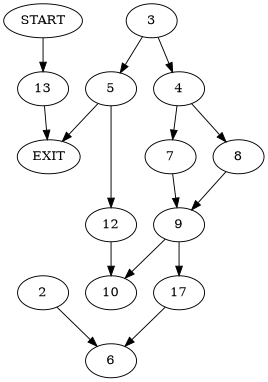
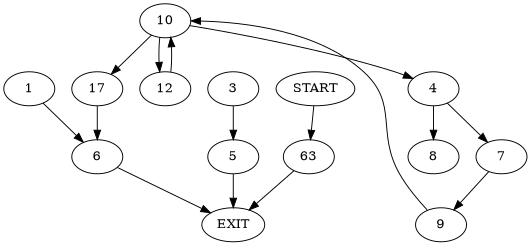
edge "3" -> "4": now "10" -> "4"
node "13": label "13" -> "63"
edge "5" -> "12": now "10" -> "12"
edge "8" -> "9": removed
edge "6" -> "EXIT": added
edge "9" -> "17": now "10" -> "17"
node "2": label "2" -> "1"
